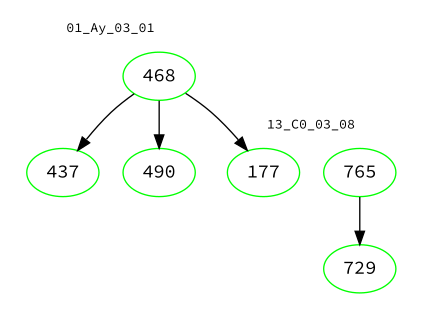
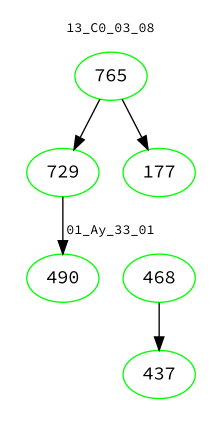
cluster "01_Ay_03_01": label "01_Ay_03_01" -> "01_Ay_33_01"
edge "468" -> "490": now "729" -> "490"
edge "468" -> "177": now "765" -> "177"
